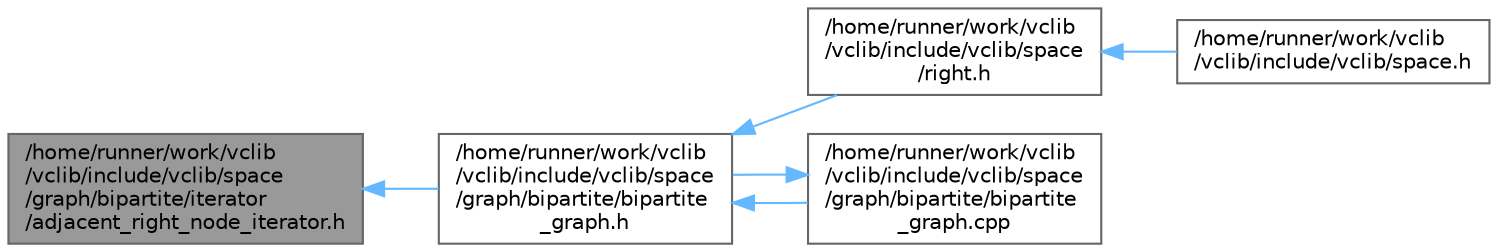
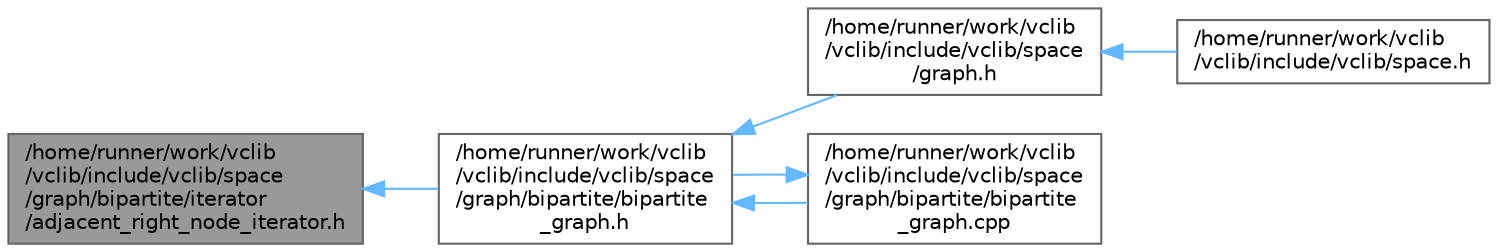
node "/home/runner/work/vclib /vclib/include/vclib/space /right.h": label "/home/runner/work/vclib /vclib/include/vclib/space /right.h" -> "/home/runner/work/vclib /vclib/include/vclib/space /graph.h"
